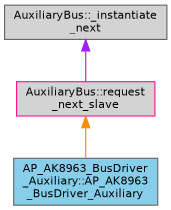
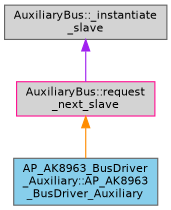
node "AuxiliaryBus::_instantiate _next": label "AuxiliaryBus::_instantiate _next" -> "AuxiliaryBus::_instantiate _slave"
